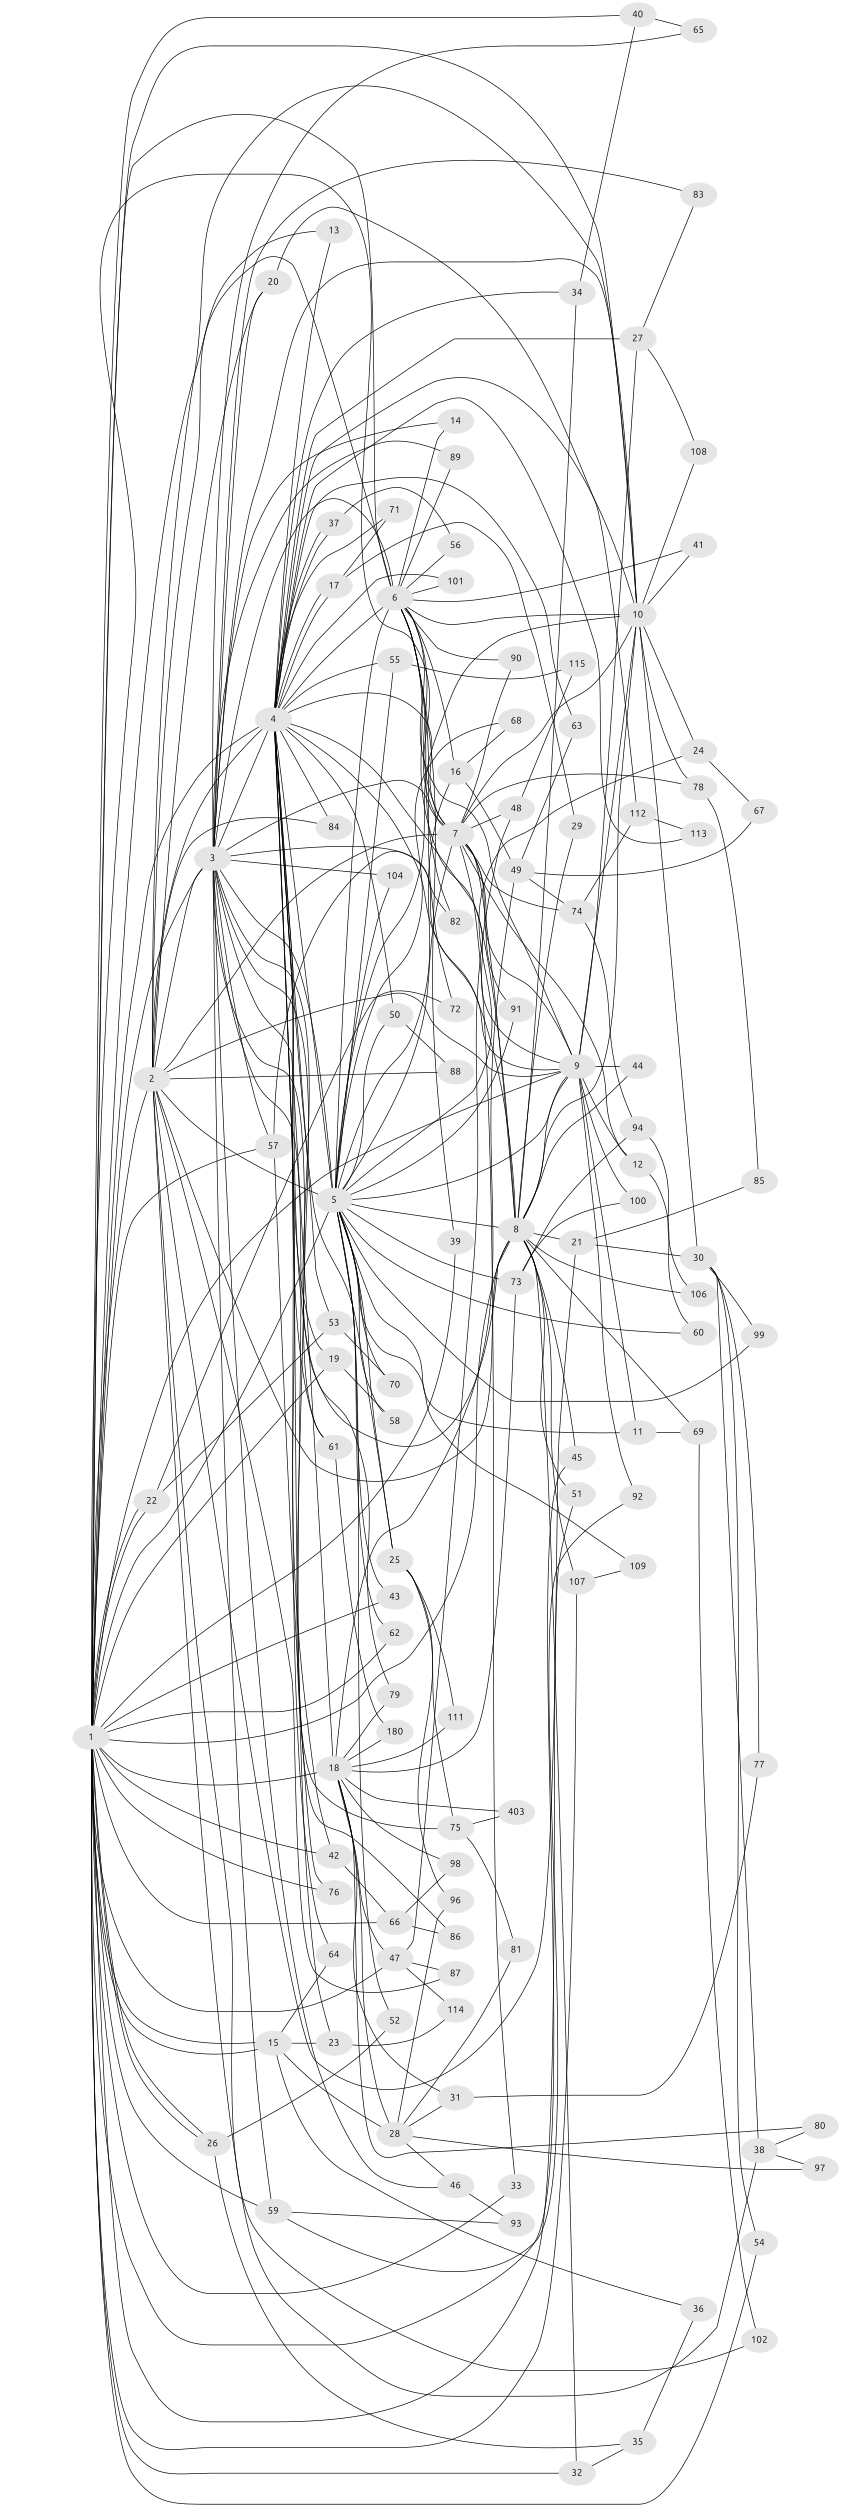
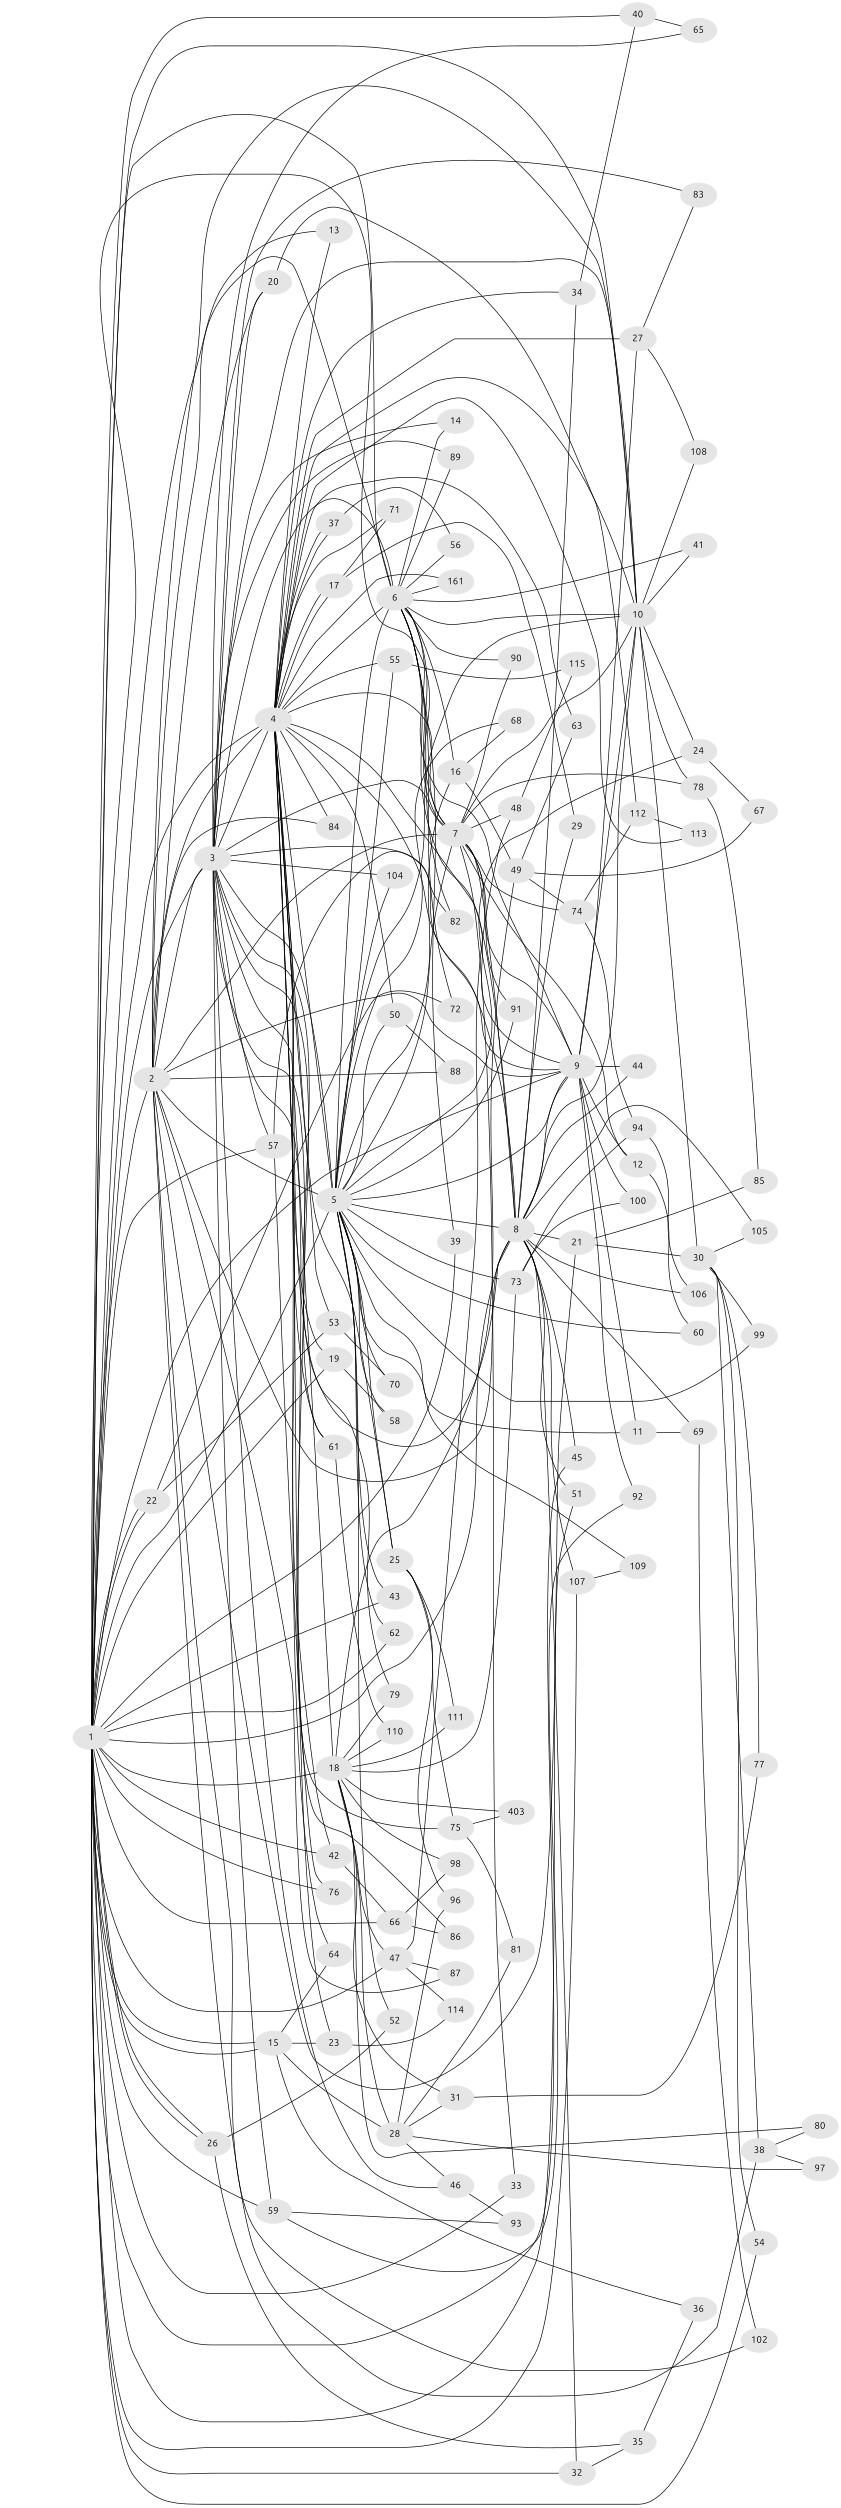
node "101": label "101" -> "161"
node "105": added
node "180": label "180" -> "110"
